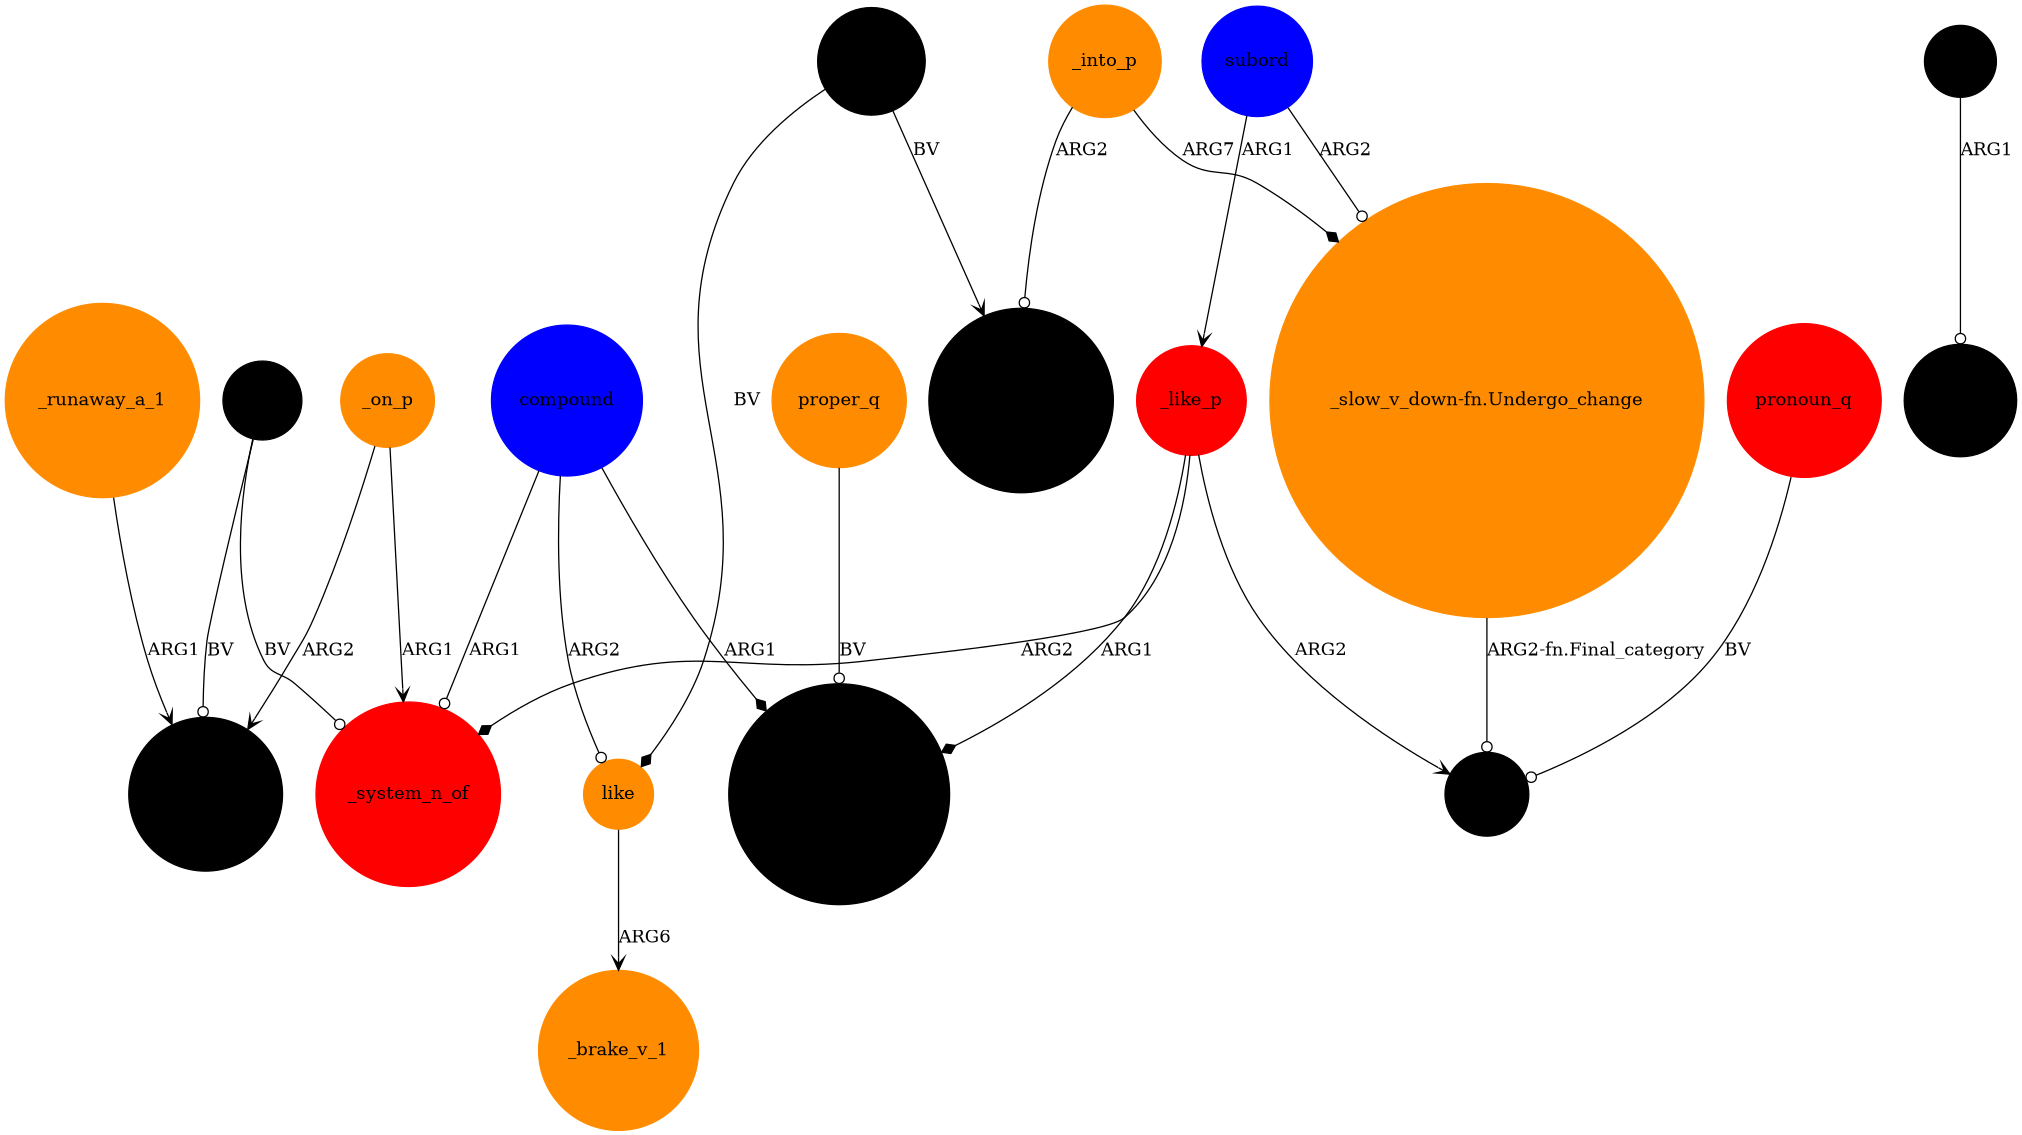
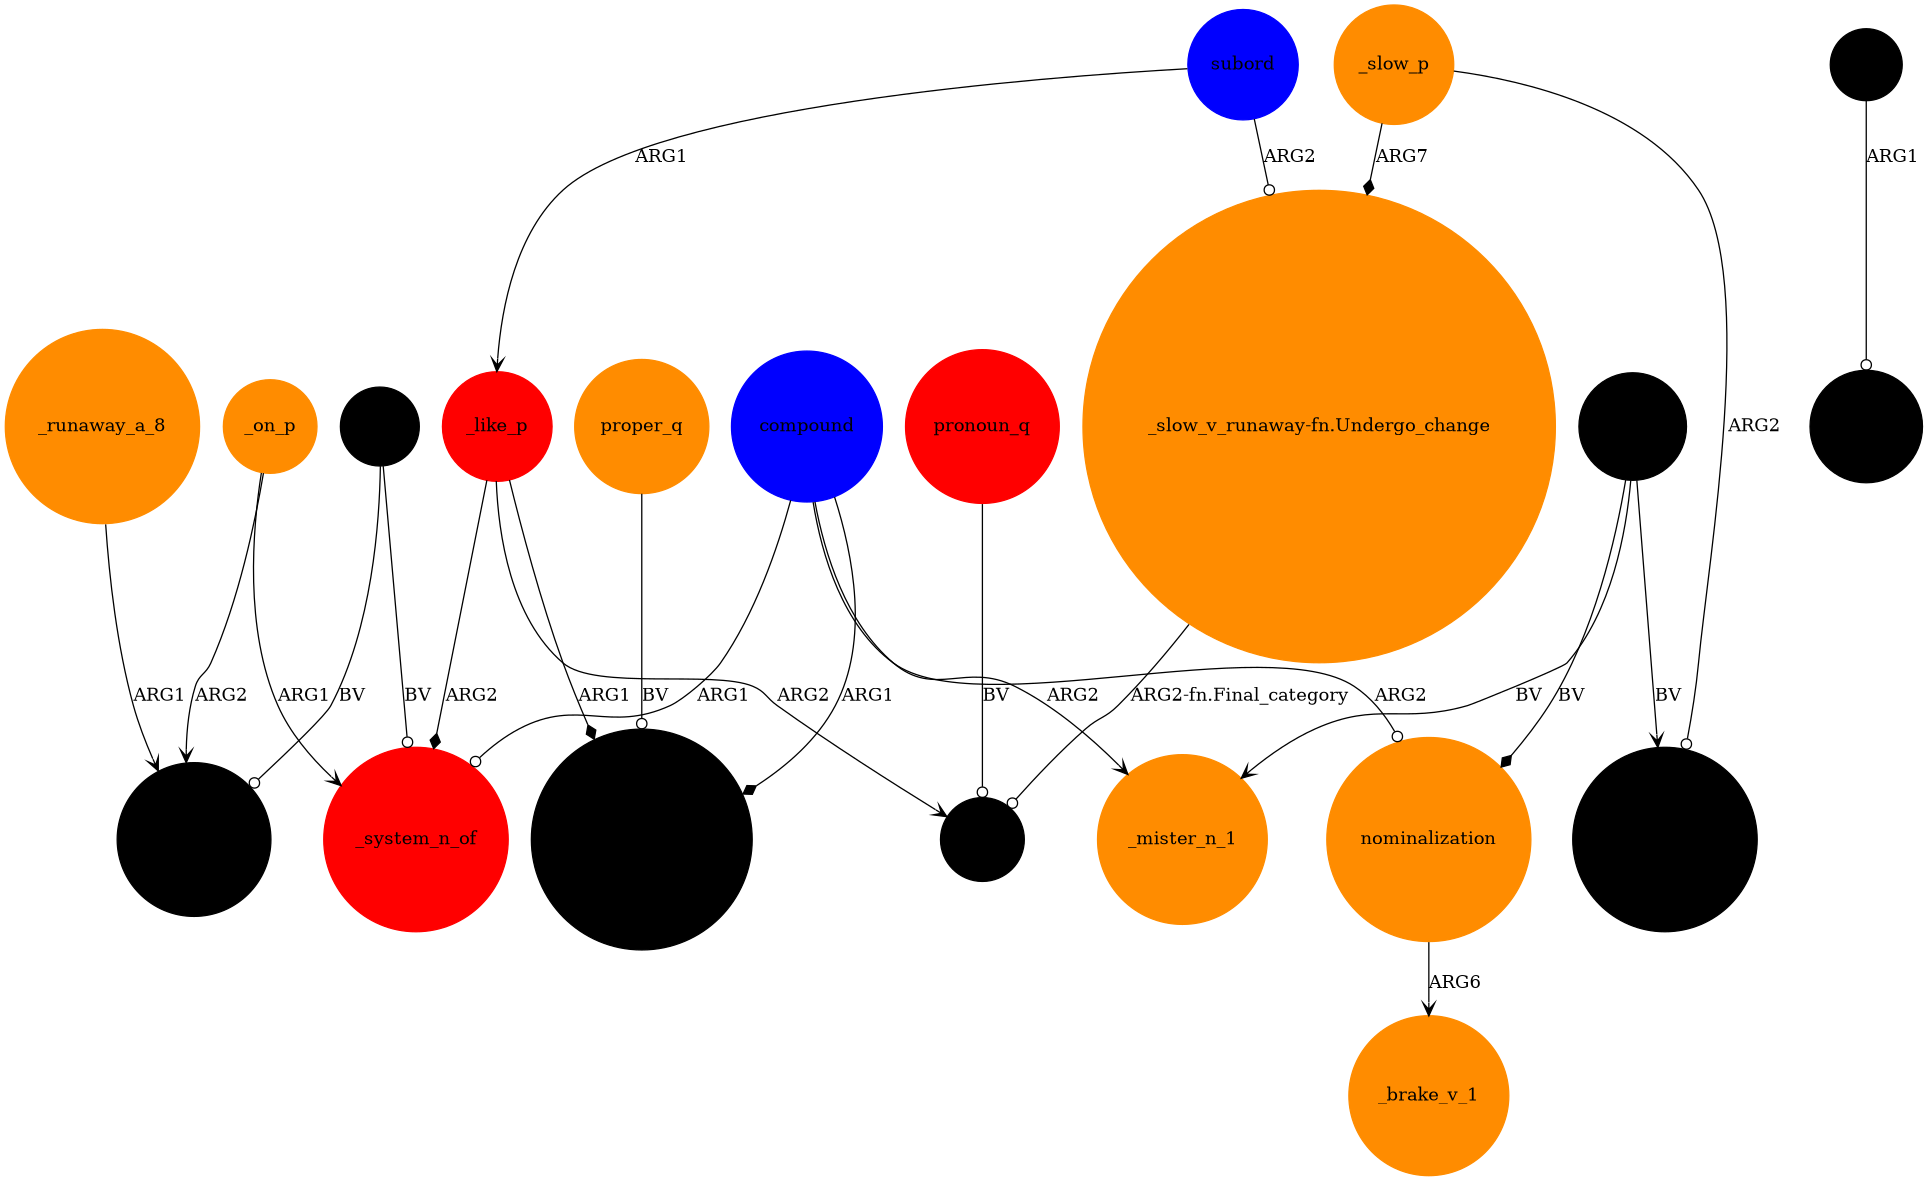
node "_into_p": label "_into_p" -> "_slow_p"
node "_runaway_a_1": label "_runaway_a_1" -> "_runaway_a_8"
node "_slow_v_down-fn.Undergo_change": label "_slow_v_down-fn.Undergo_change" -> "_slow_v_runaway-fn.Undergo_change"
node "like": label "like" -> "nominalization"
node "_mister_n_1": added
